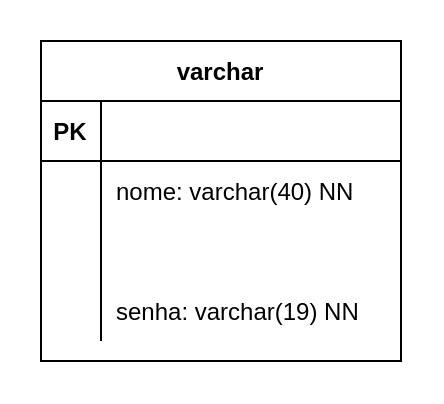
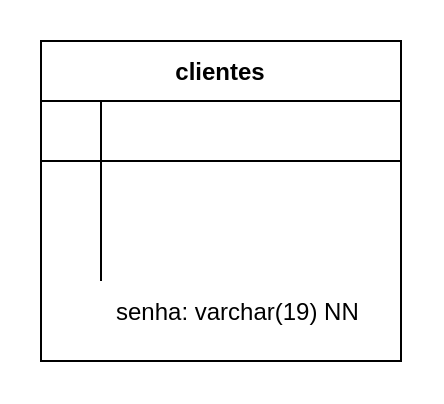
node "varchar": label "varchar" -> "clientes"
node "PK": removed
node "nome: varchar(40) NN": removed
